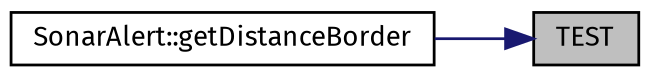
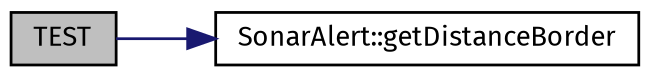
edge "SonarAlert::getDistanceBorder" -> "TEST": reversed
